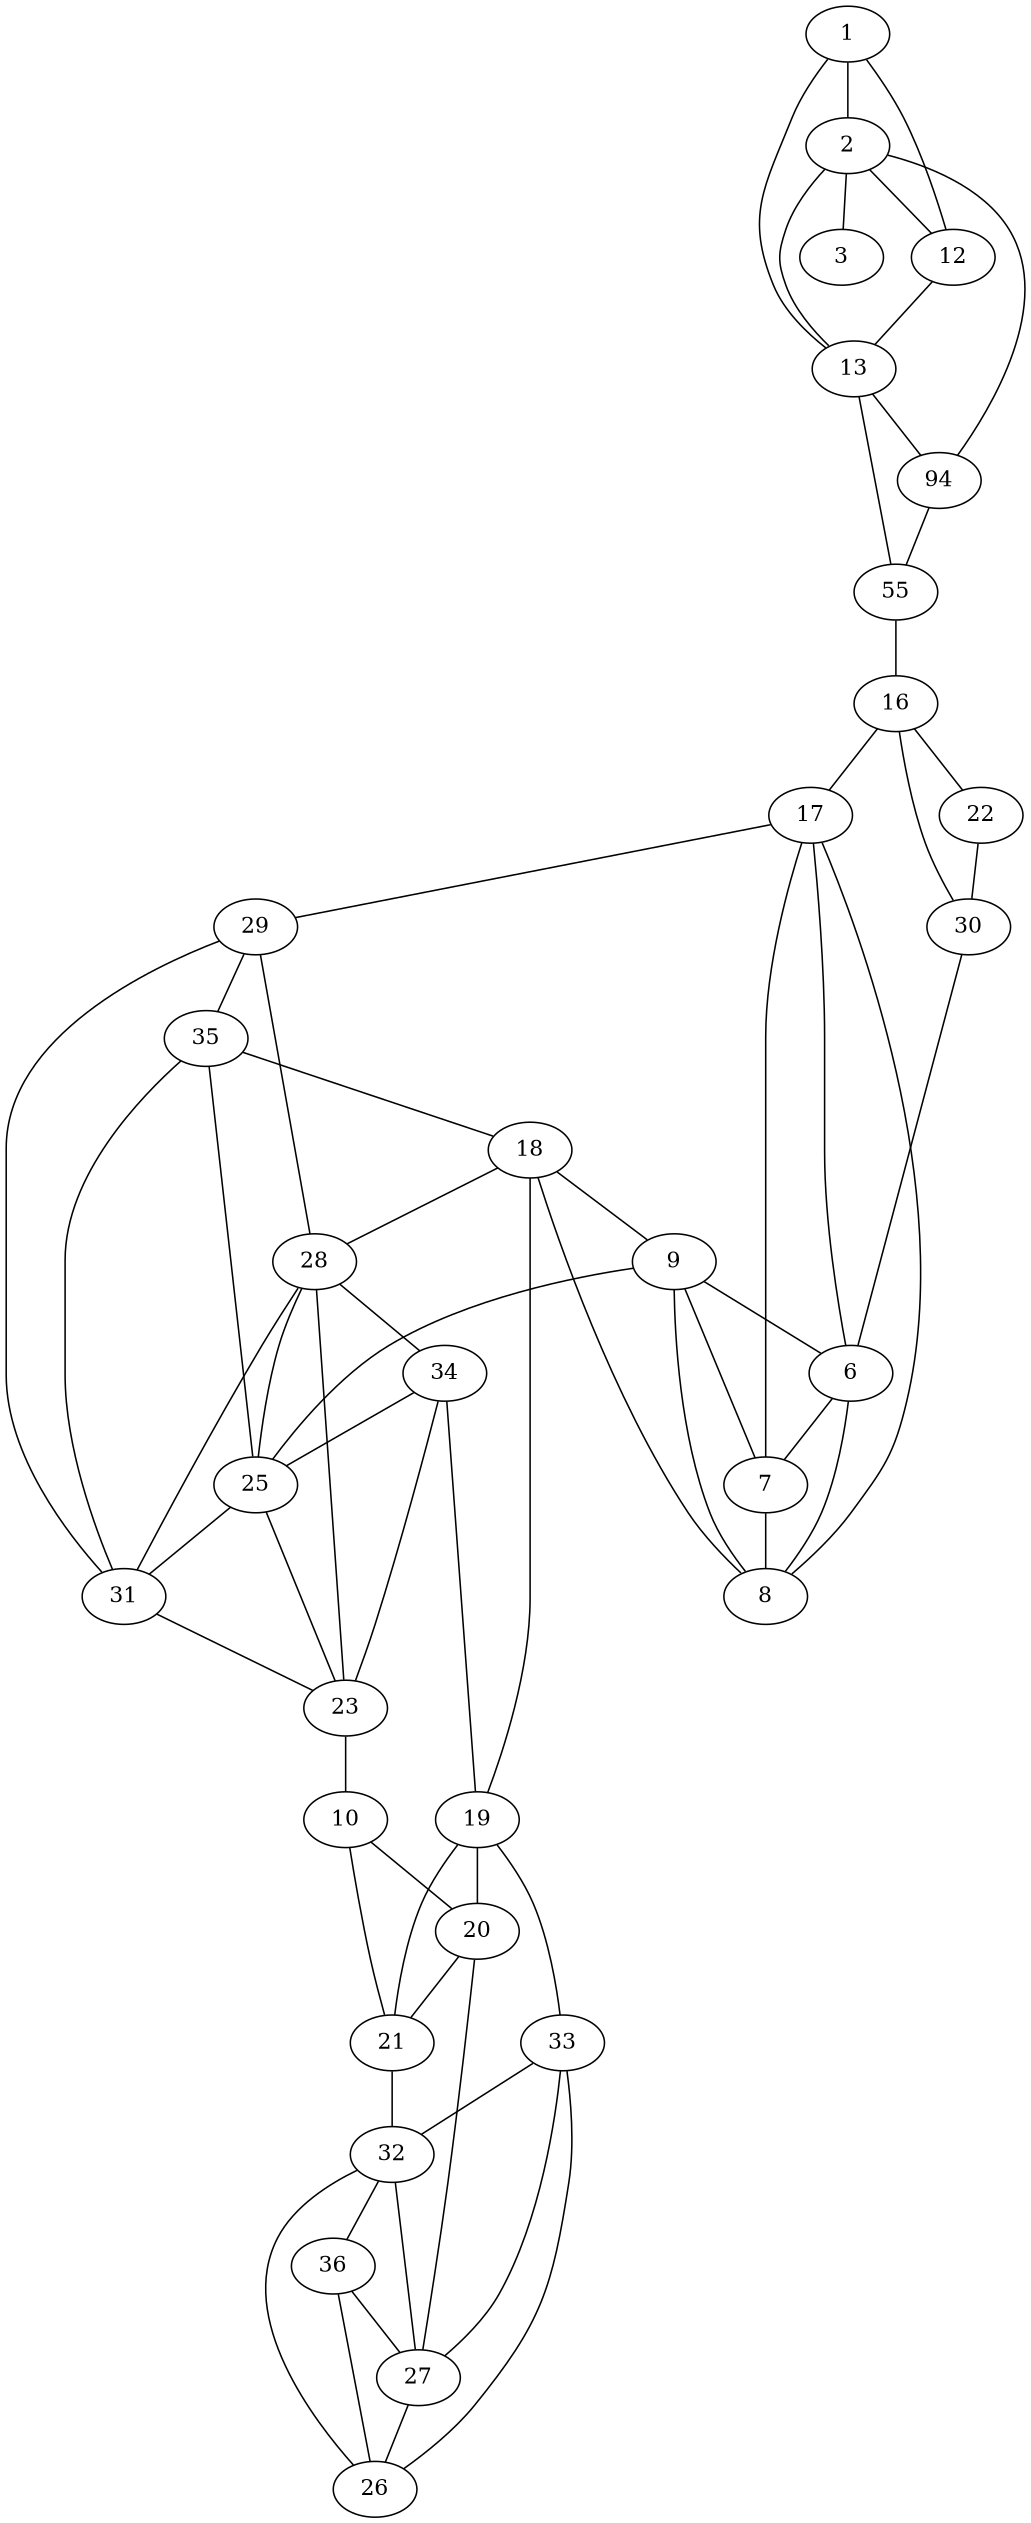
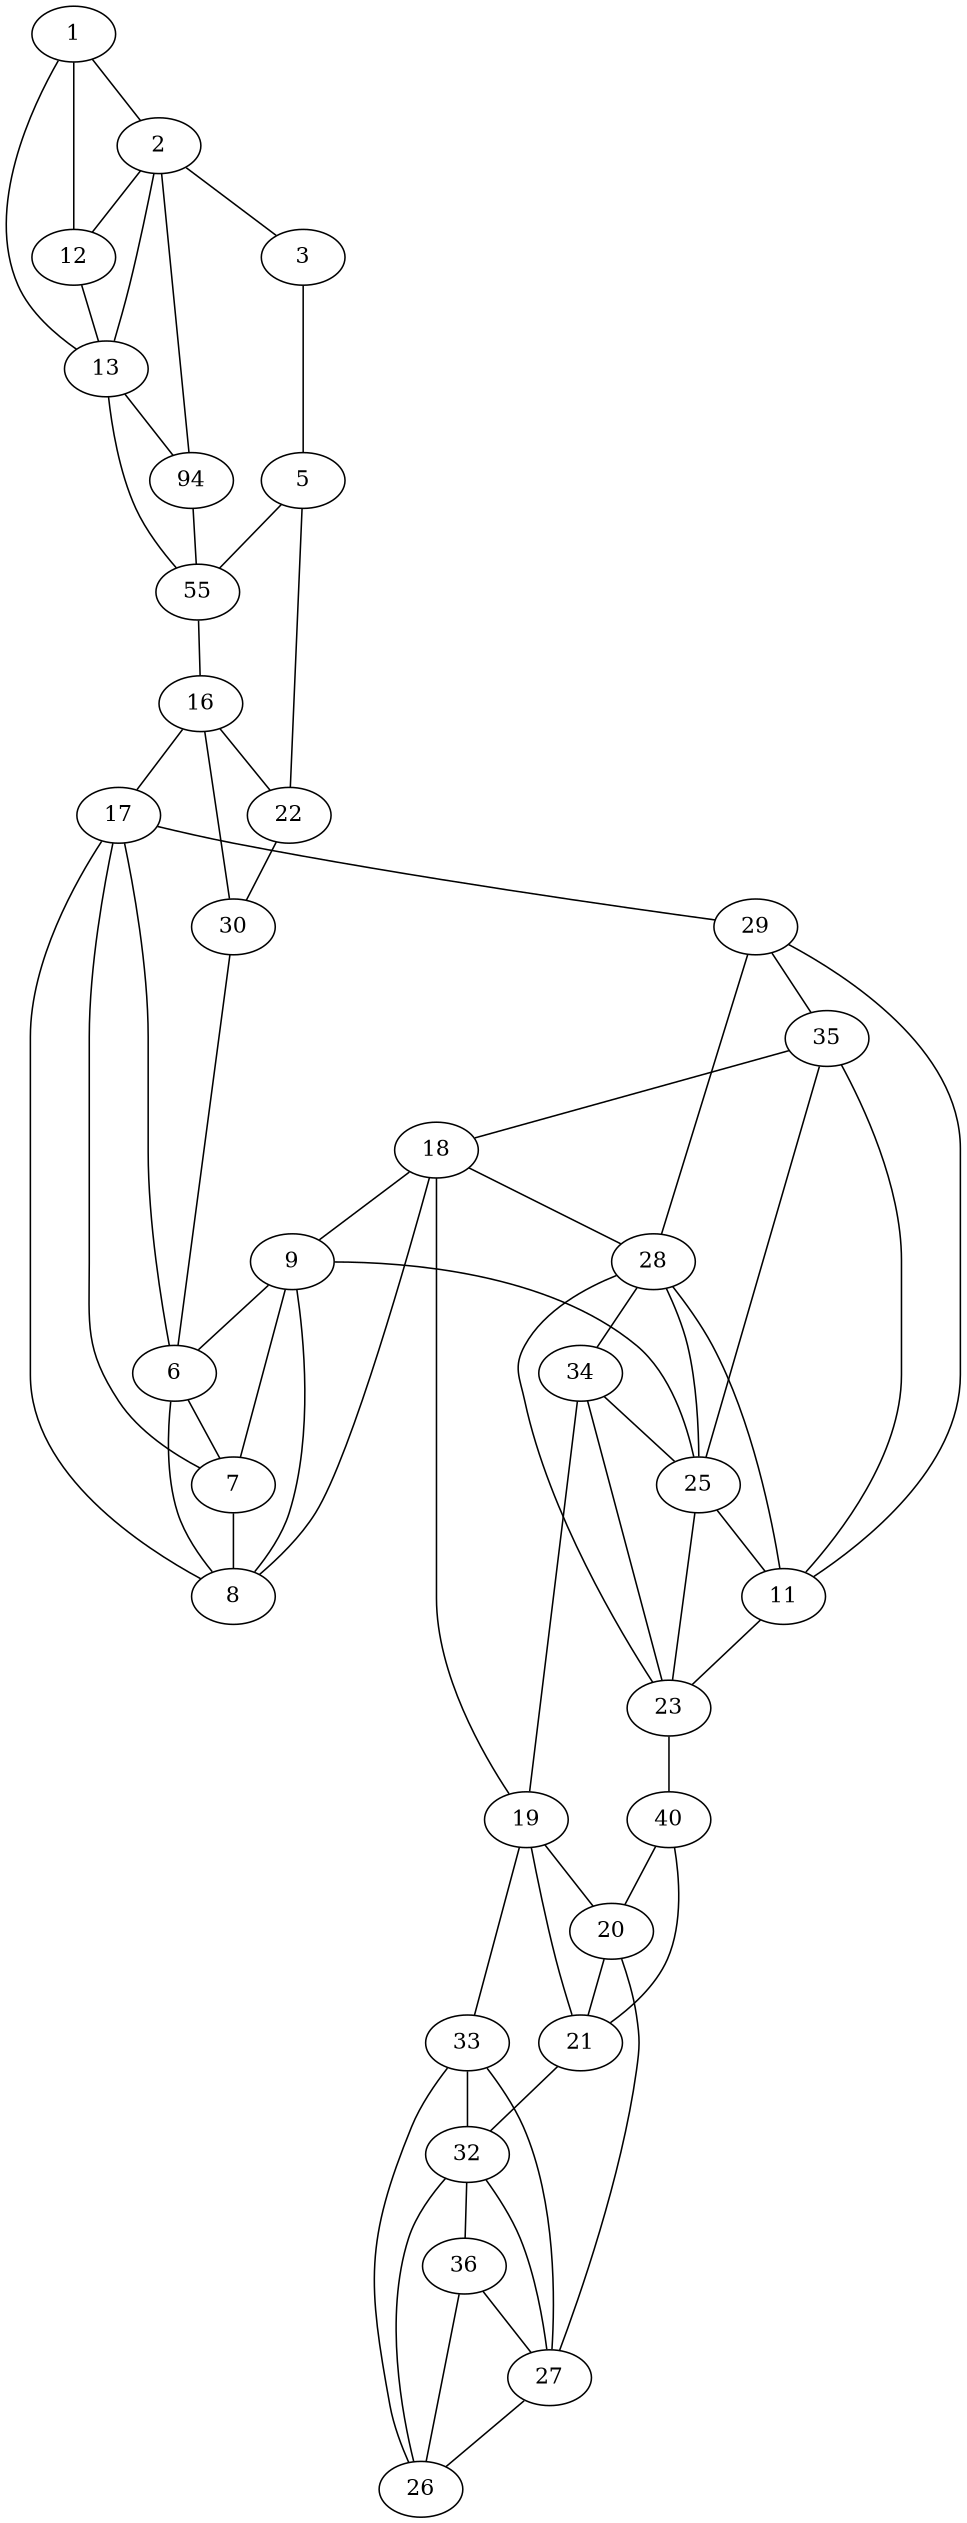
node "5": added
node "31": label "31" -> "11"
node "10": label "10" -> "40"
